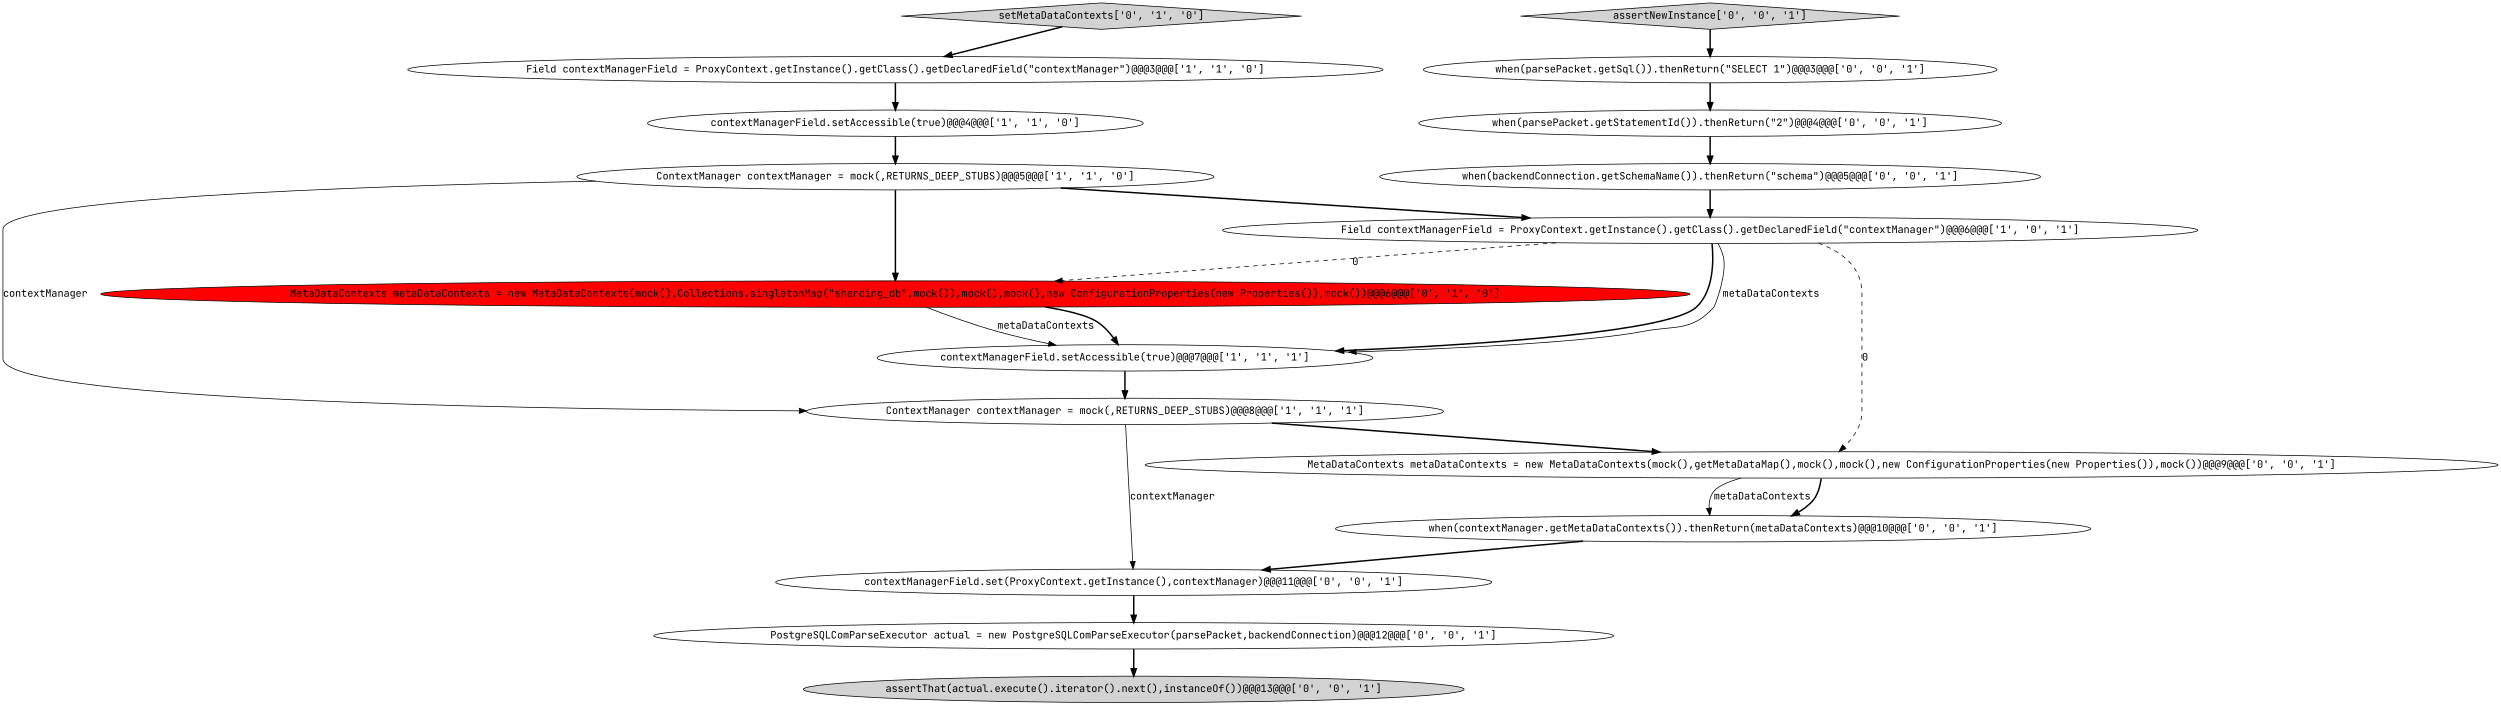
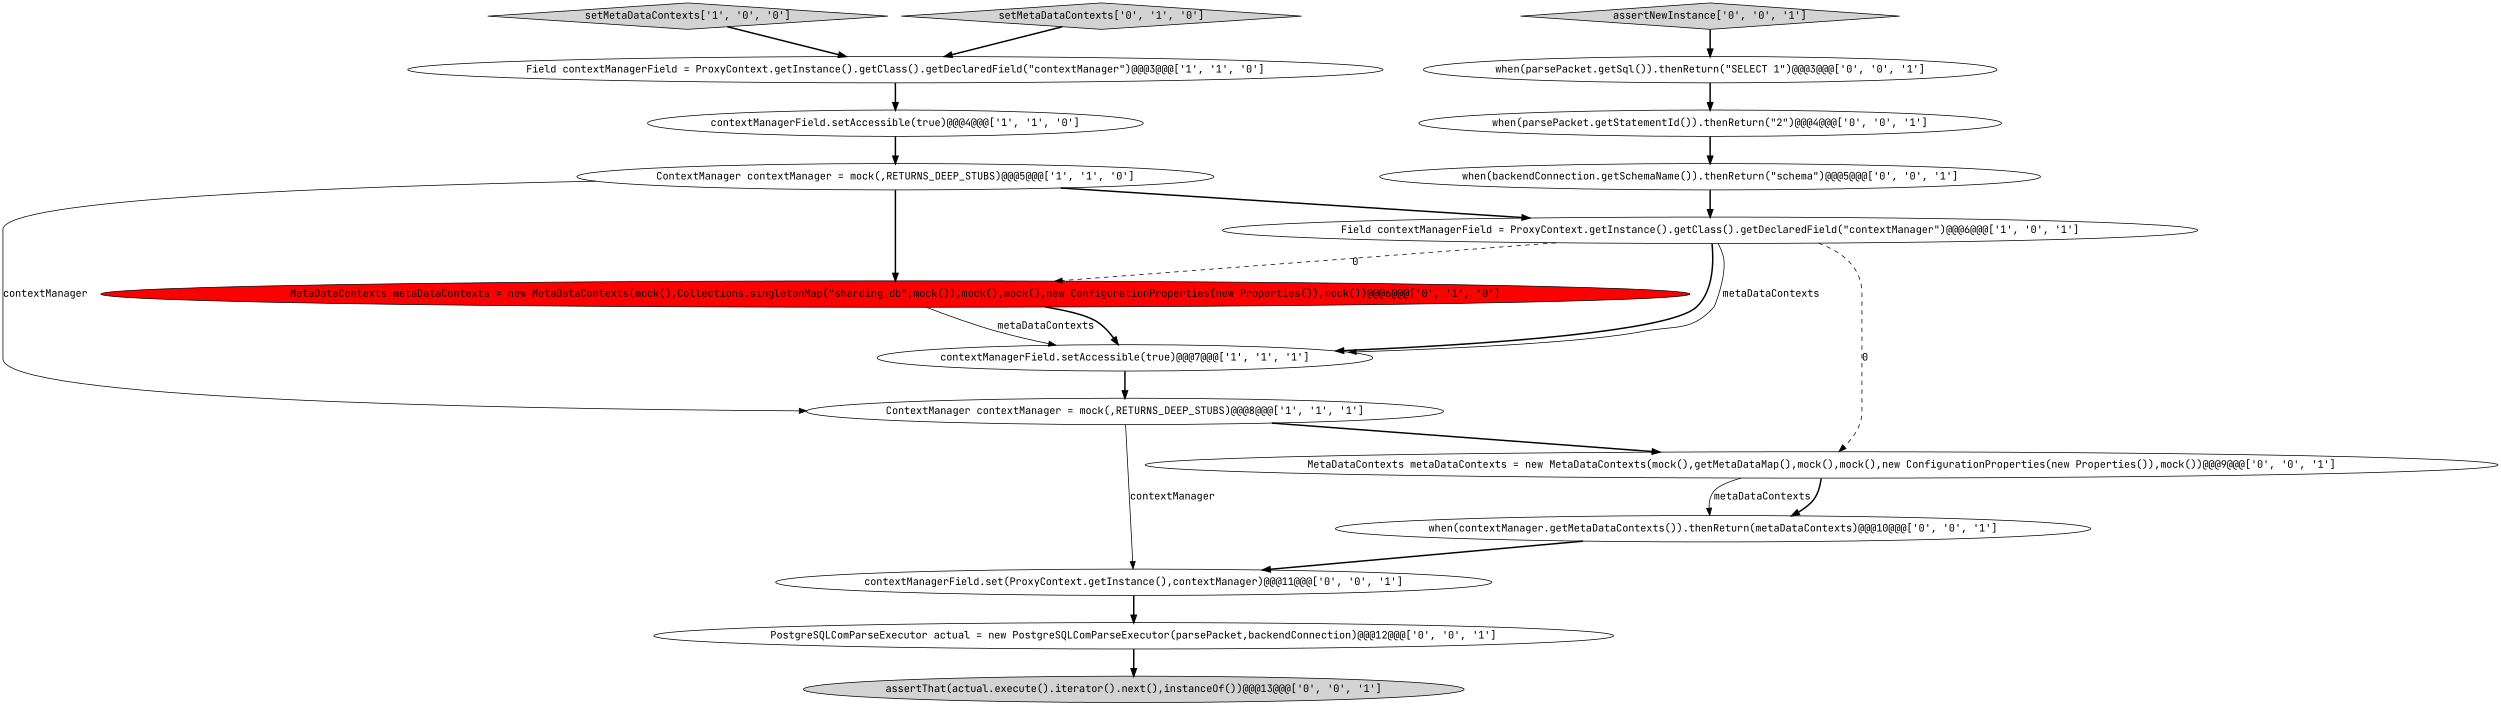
node "setMetaDataContexts['1', '0', '0']": added
